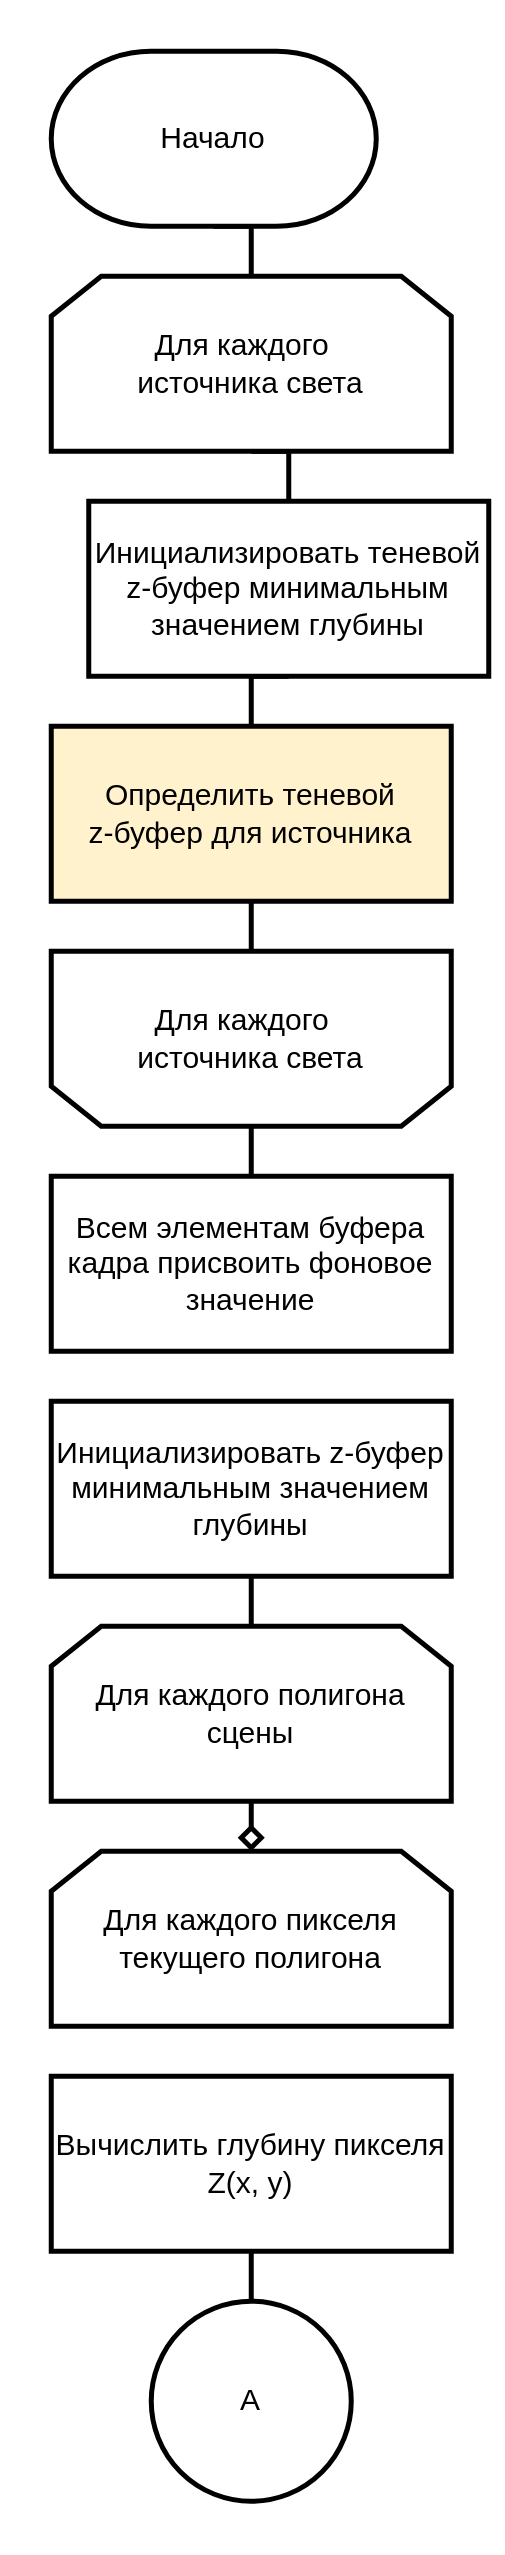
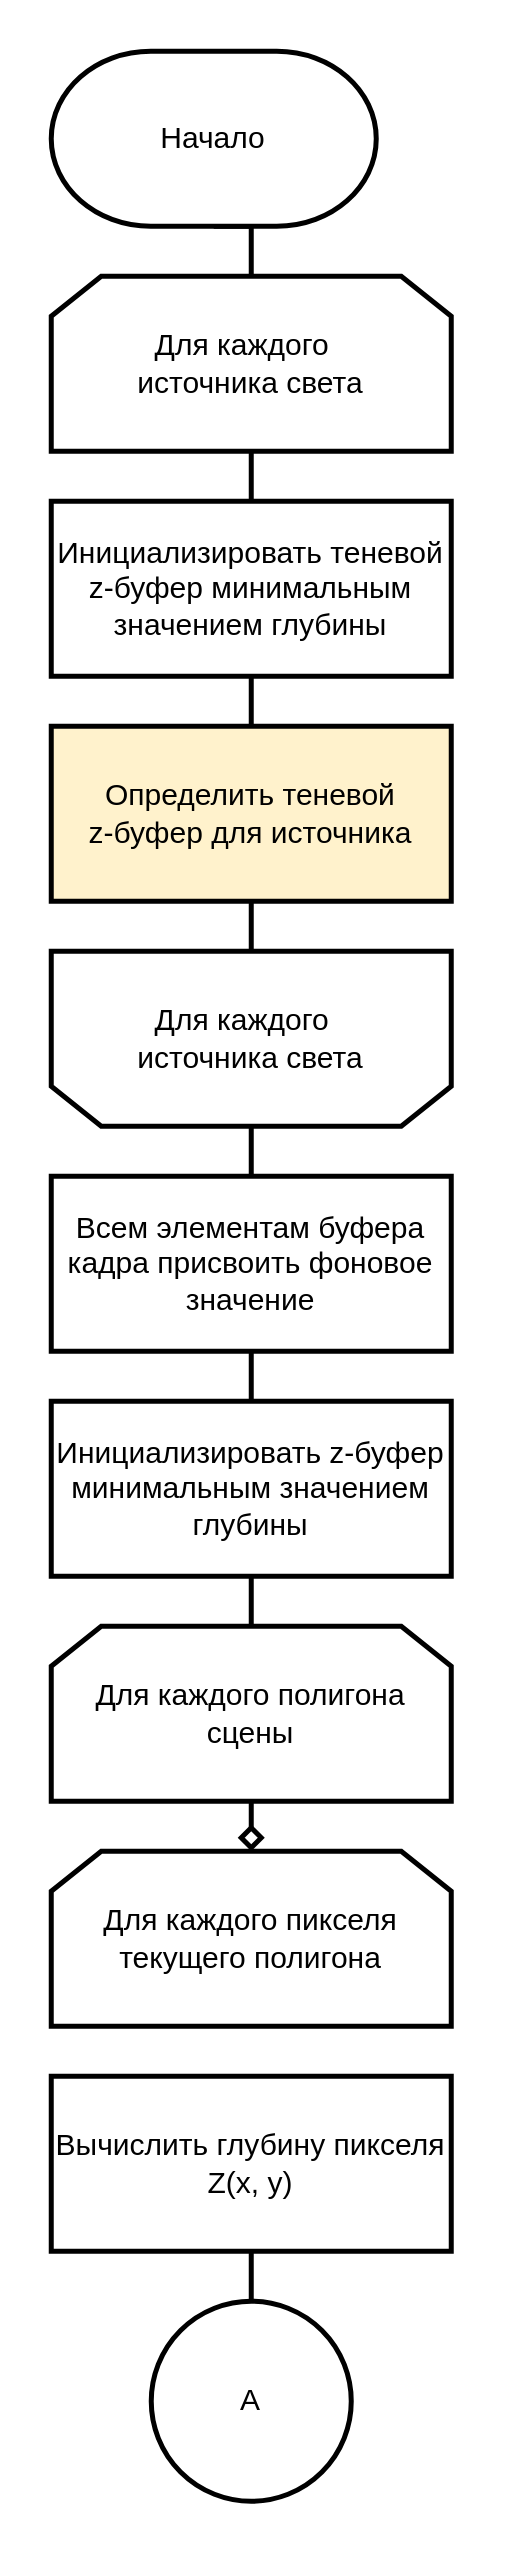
node "Инициализировать теневой z-буфер минимальным значением глубины": moved (289, 589) -> (251, 589)
edge "Всем элементам буфера кадра присвоить фоновое значение" -- "Инициализировать z-буфер минимальным значением глубины": added
